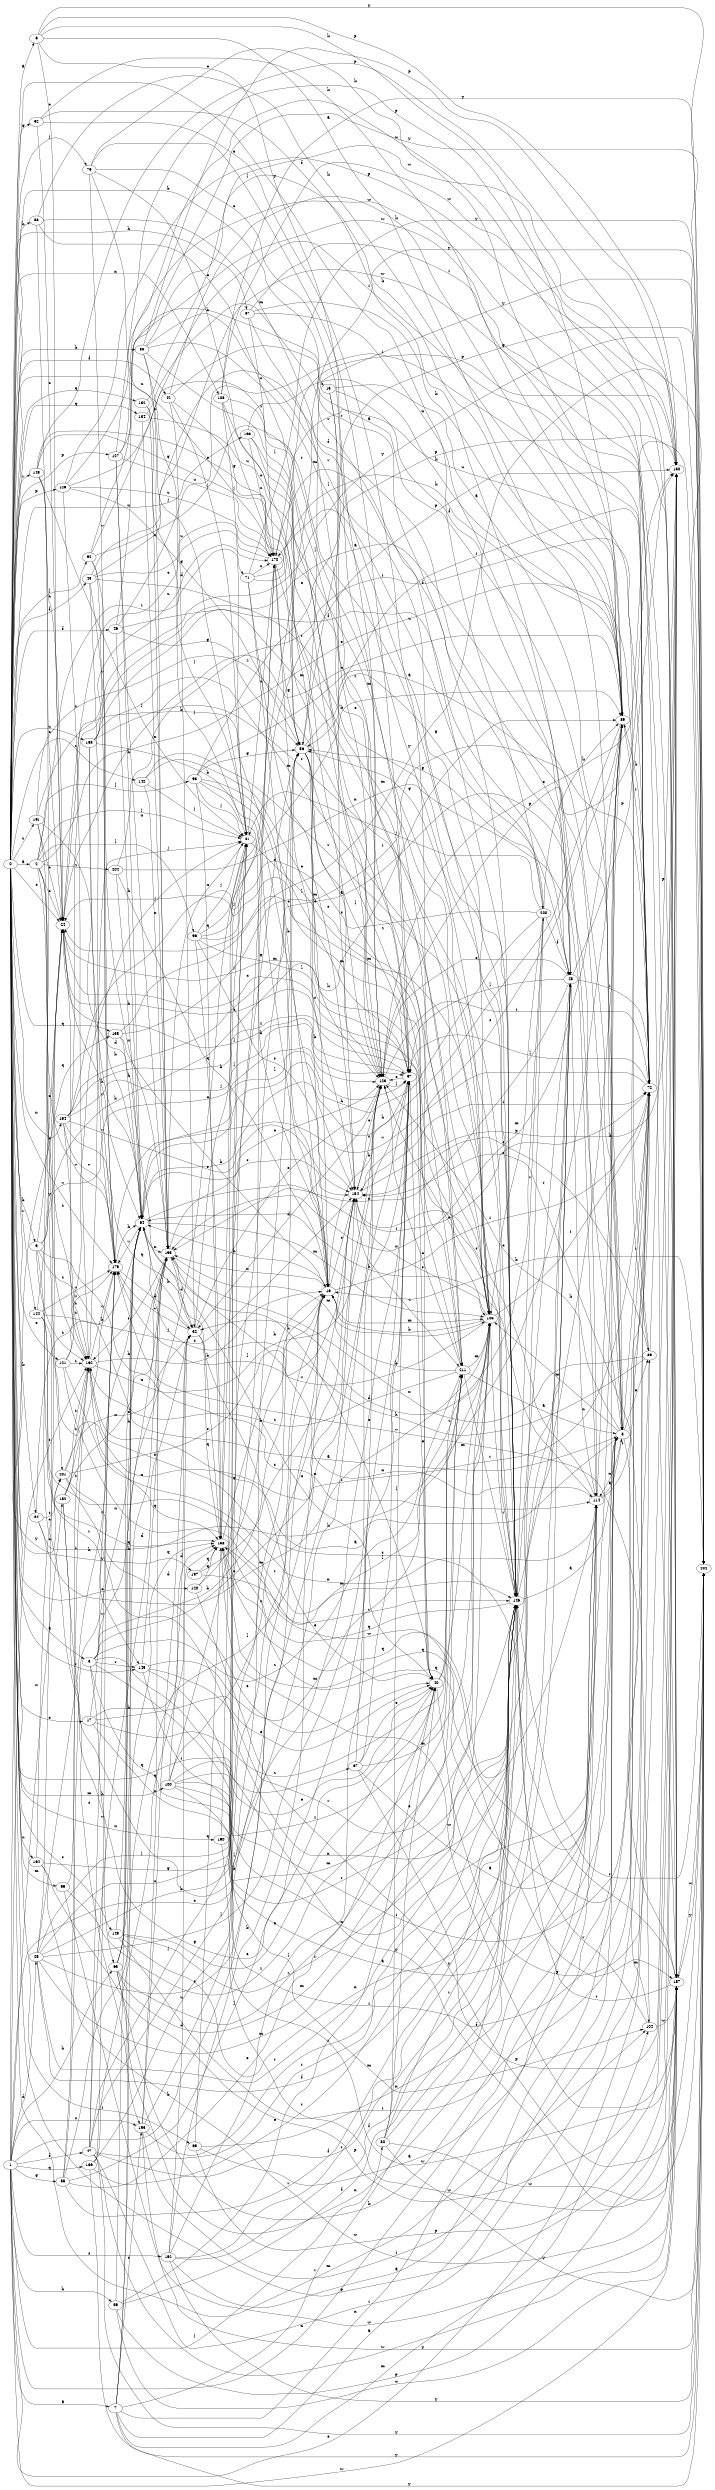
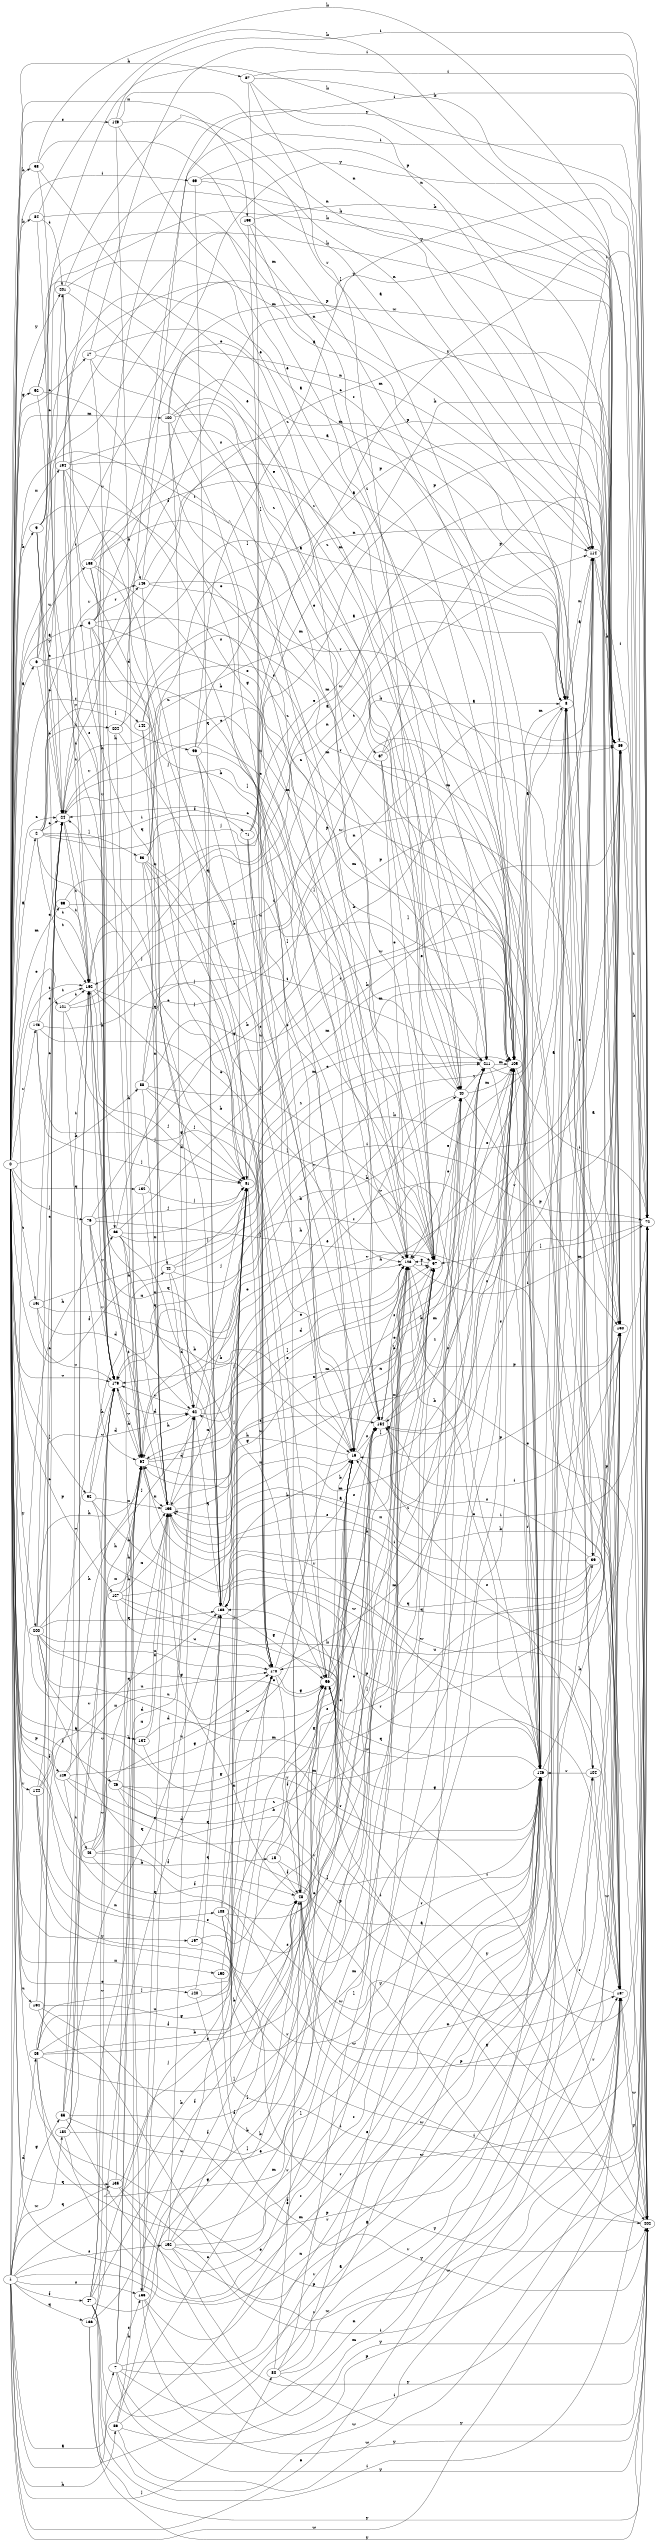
edge "93" -> "138": now "93" -> "42"
edge "146" -> "200": reversed
edge "187" -> "8": added, label "a"
